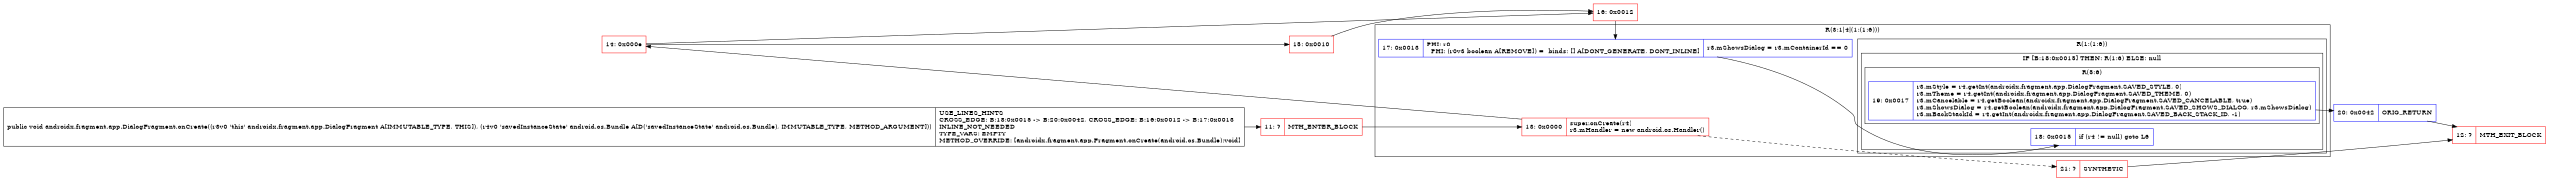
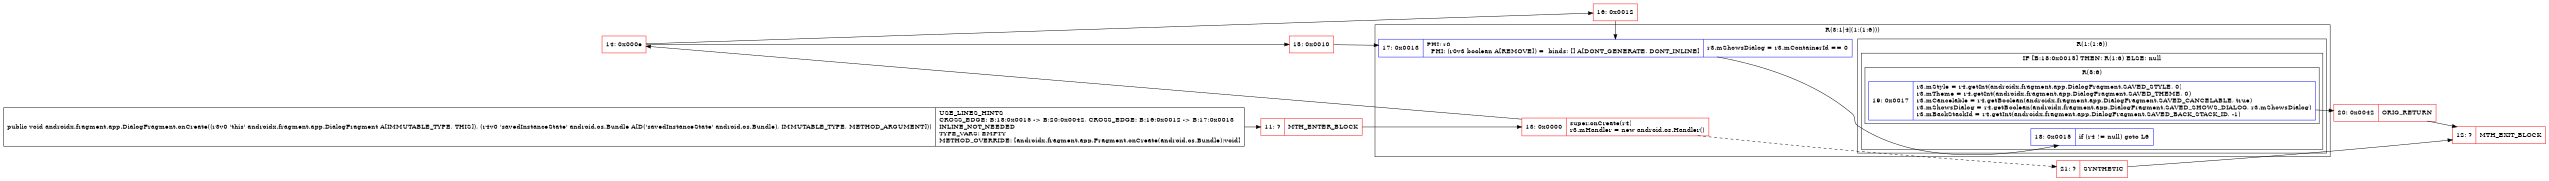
edge "15: 0x0010" -> "16: 0x0012": now "15: 0x0010" -> "17: 0x0013"
node "20: 0x0042": color blue -> red
